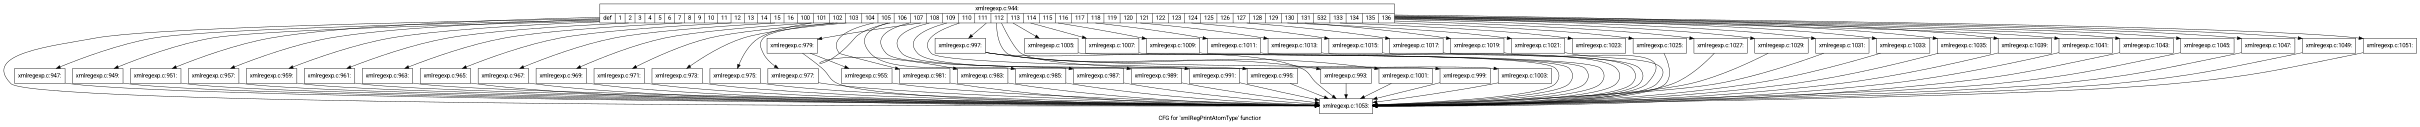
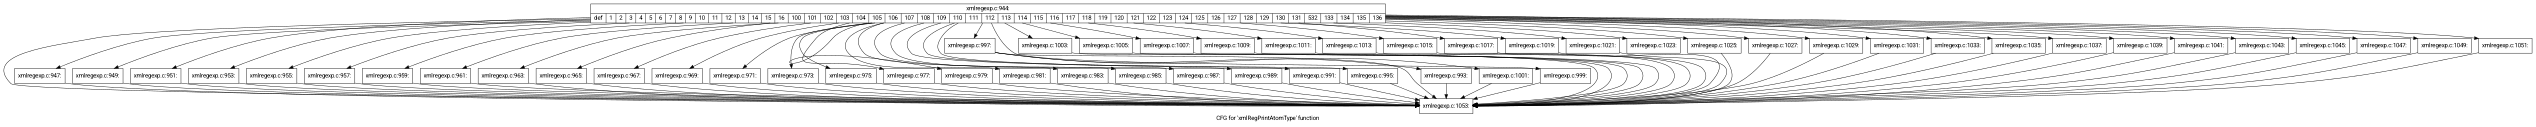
node "xmlregexp.c:1037:": added
edge "xmlregexp.c:979:" -> "xmlregexp.c:955:": now "xmlregexp.c:944:" -> "xmlregexp.c:955:"
node "xmlregexp.c:953:": added
